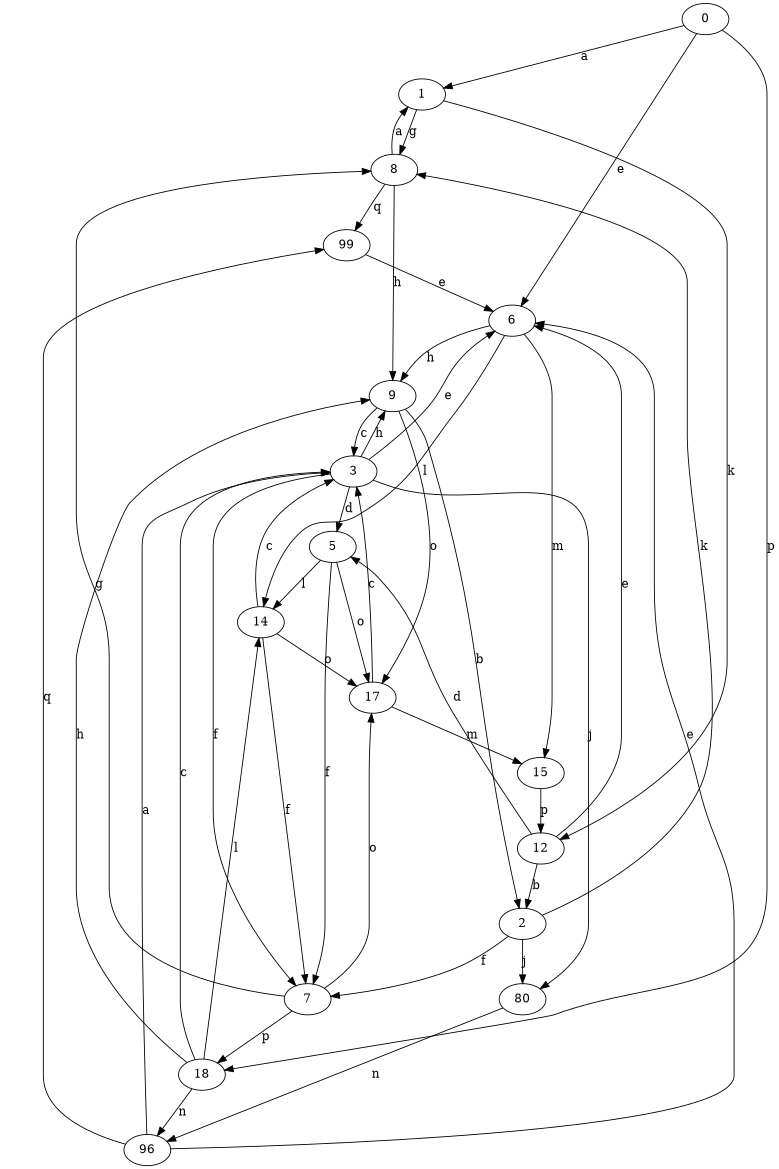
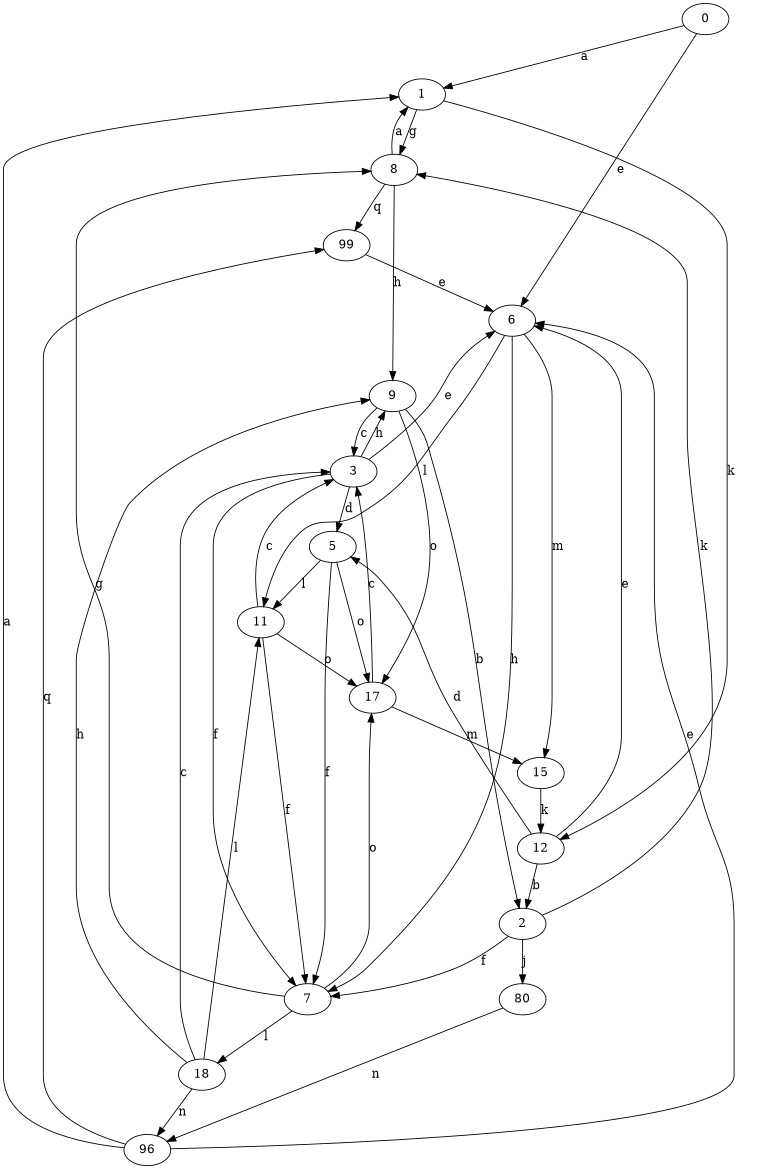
edge "6" -> "9": now "6" -> "7"
node "14": label "14" -> "11"
edge "3" -> "80": removed, label "j"
edge "96" -> "3": now "96" -> "1"
edge "0" -> "18": removed, label "p"
edge "15" -> "12": label "p" -> "k"
edge "7" -> "18": label "p" -> "l"
